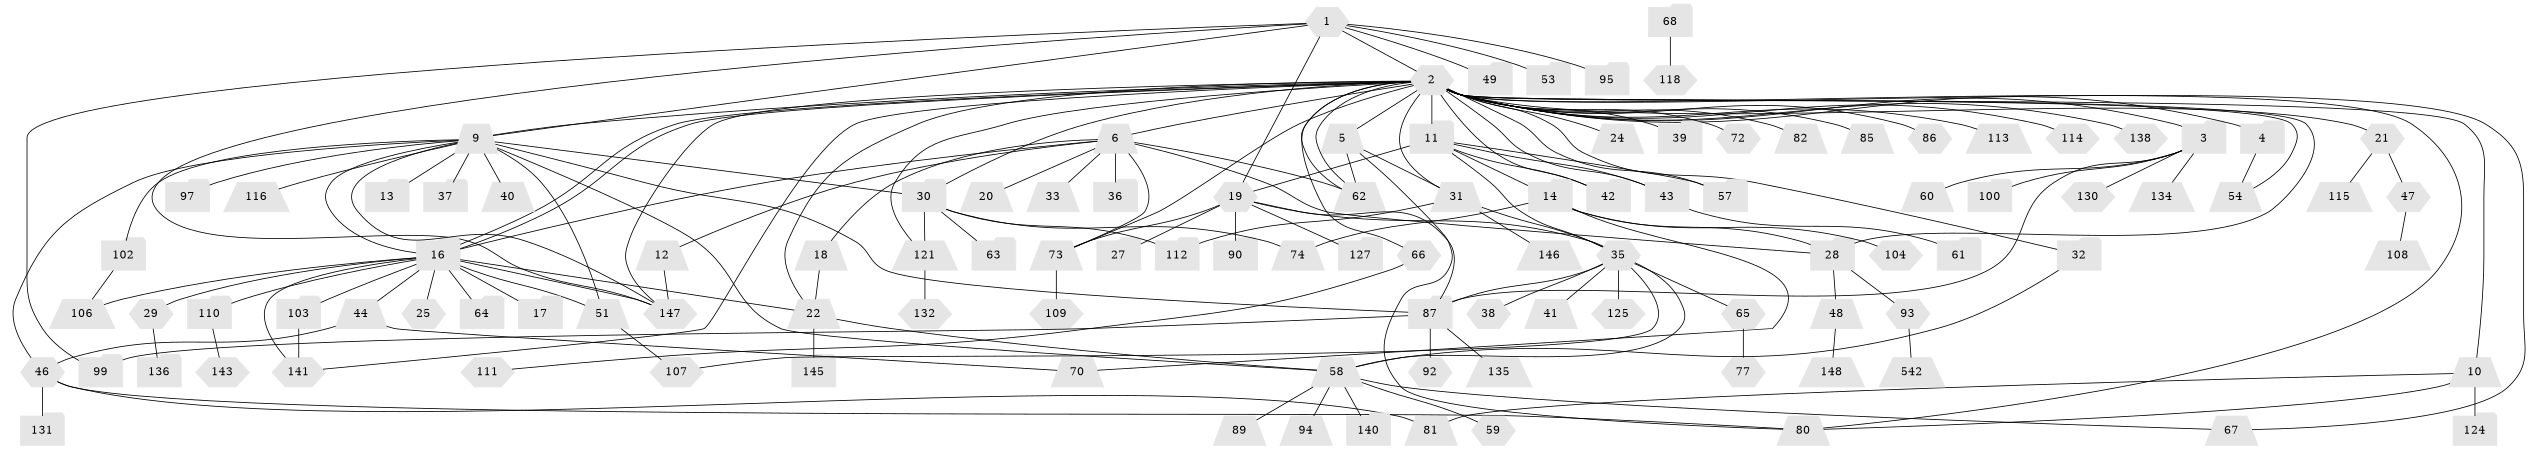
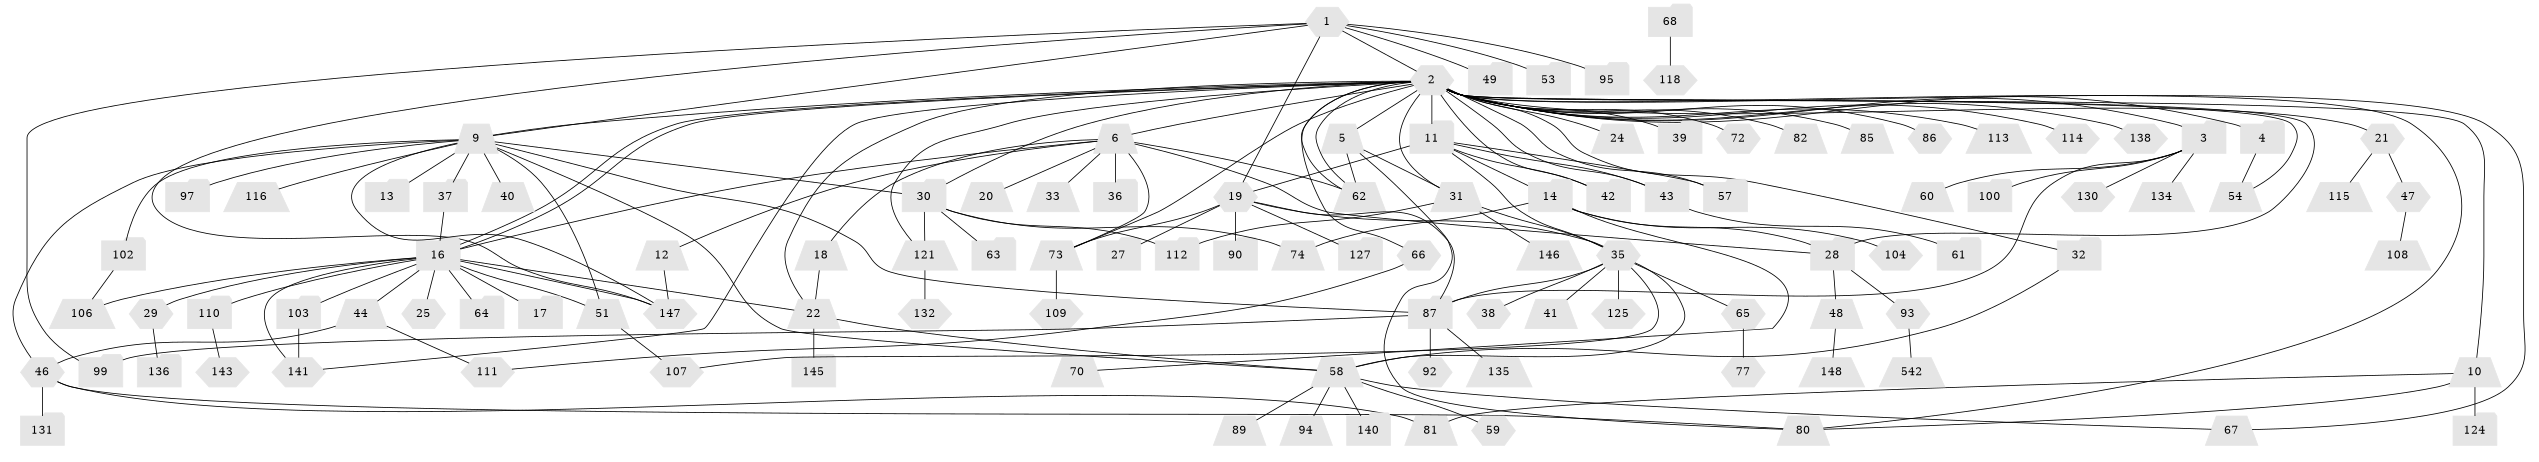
edge "2" -- "147": removed
edge "9" -- "16": now "37" -- "16"
edge "44" -- "70": now "44" -- "111"
